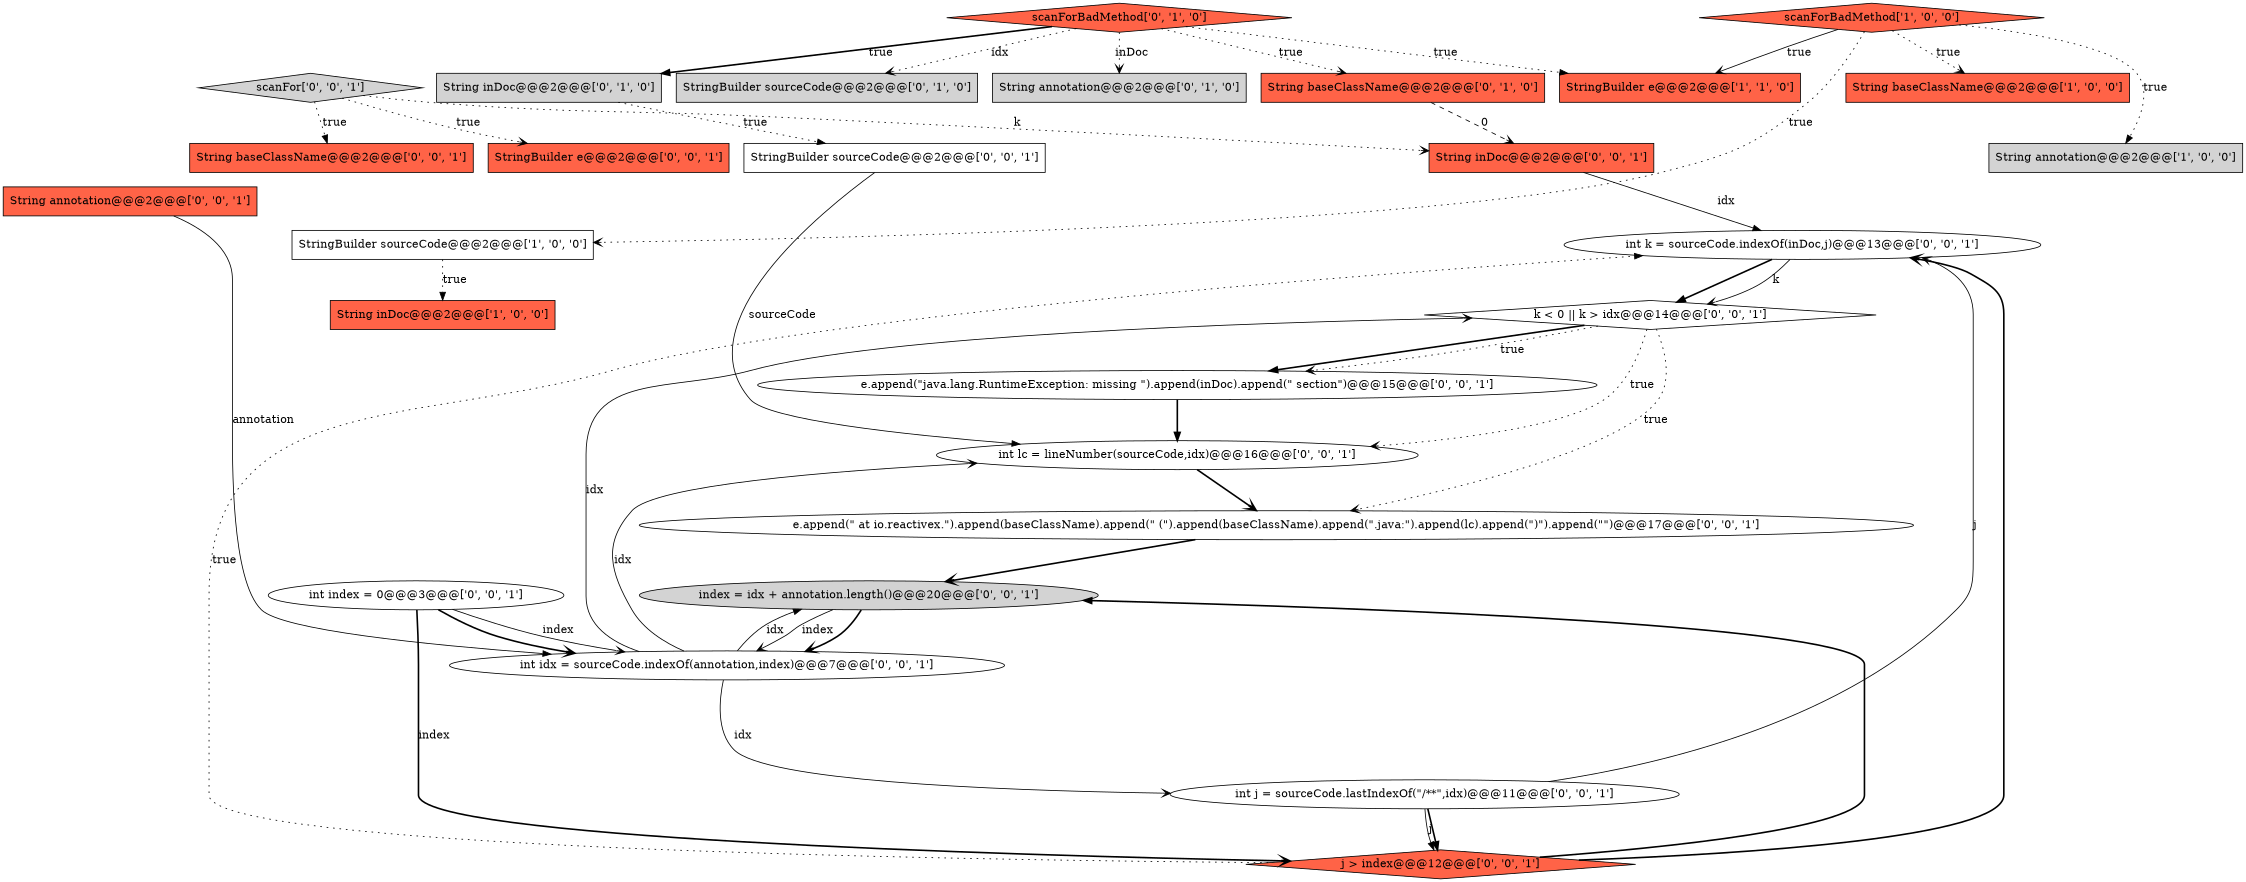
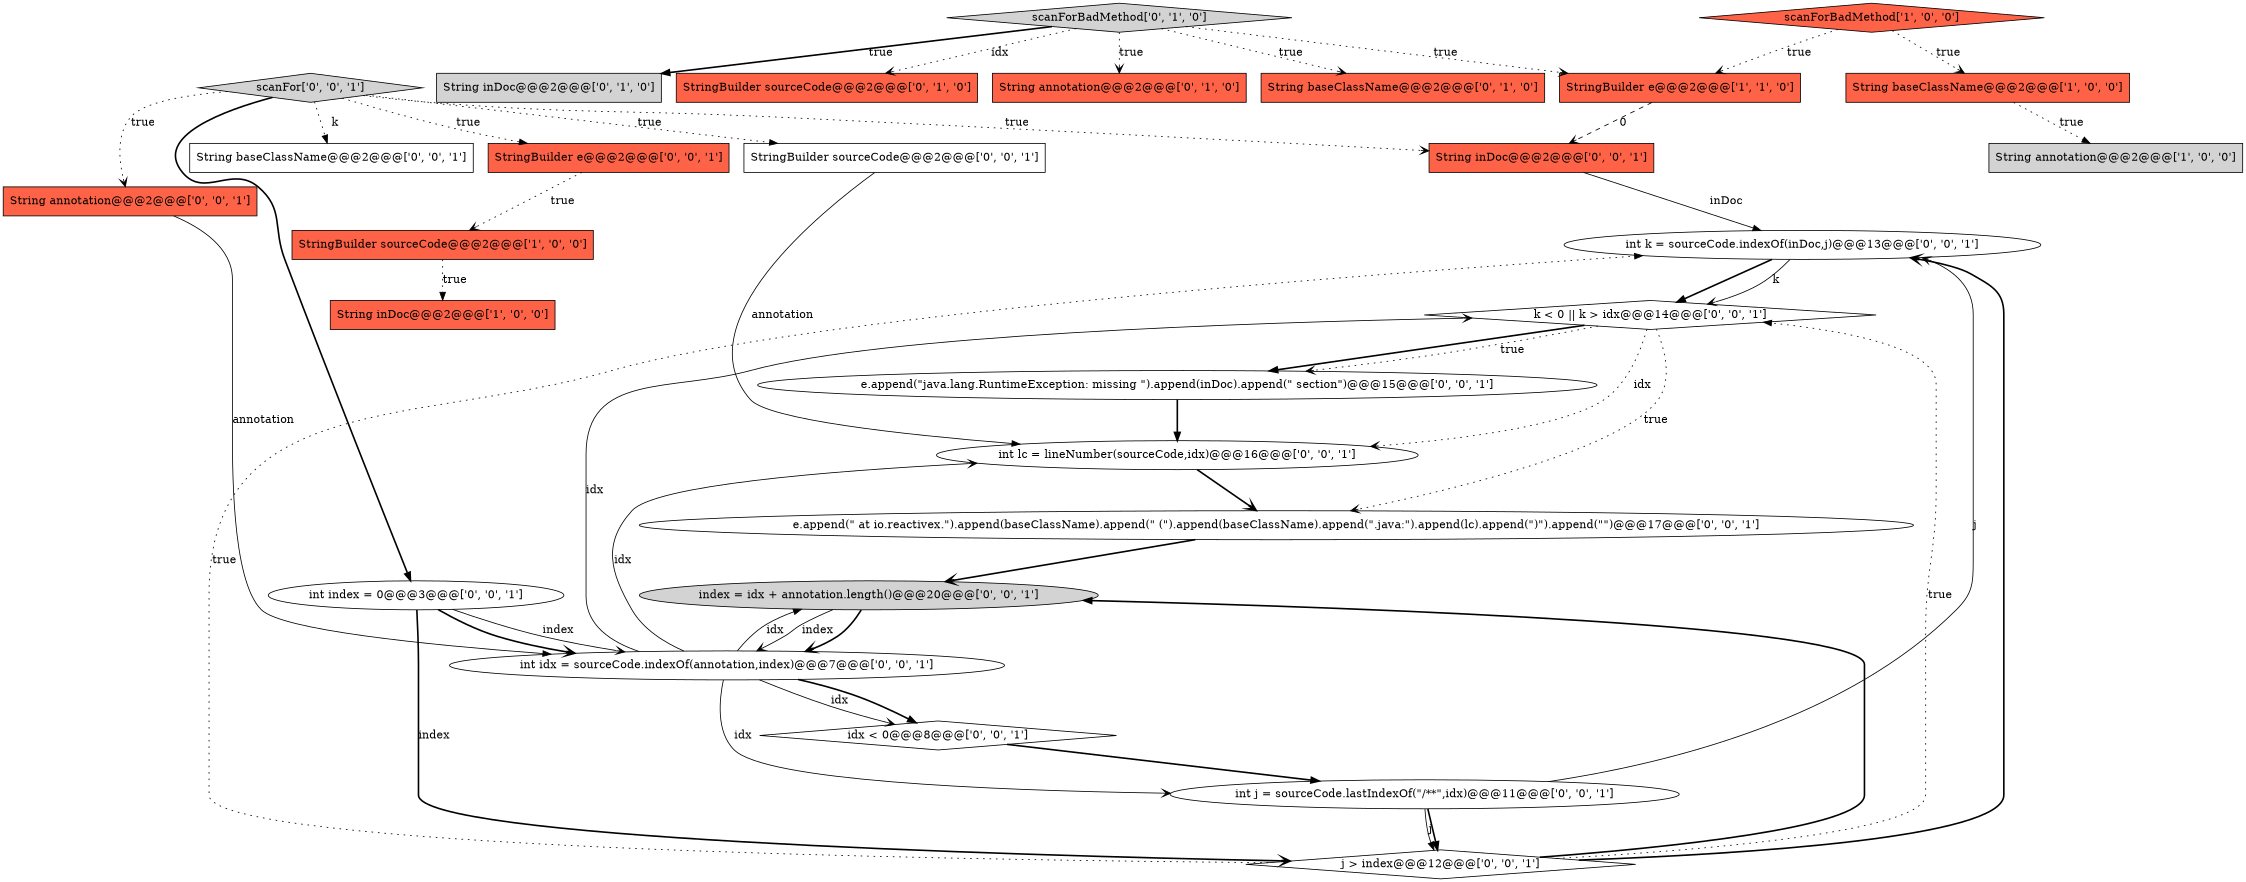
node "scanForBadMethod['0', '1', '0']": fillcolor tomato -> lightgray
edge "scanForBadMethod['1', '0', '0']" -> "String annotation@@@2@@@['1', '0', '0']": now "String baseClassName@@@2@@@['1', '0', '0']" -> "String annotation@@@2@@@['1', '0', '0']"
edge "scanForBadMethod['0', '1', '0']" -> "StringBuilder e@@@2@@@['1', '1', '0']": arrowhead normal -> vee
edge "scanForBadMethod['1', '0', '0']" -> "StringBuilder e@@@2@@@['1', '1', '0']": style solid -> dotted
edge "scanForBadMethod['0', '1', '0']" -> "String annotation@@@2@@@['0', '1', '0']": label "inDoc" -> "true"
node "StringBuilder sourceCode@@@2@@@['0', '1', '0']": fillcolor lightgray -> tomato
node "String annotation@@@2@@@['0', '1', '0']": fillcolor lightgray -> tomato
edge "scanFor['0', '0', '1']" -> "String annotation@@@2@@@['0', '0', '1']": added, label "true"
edge "String baseClassName@@@2@@@['0', '1', '0']" -> "String inDoc@@@2@@@['0', '0', '1']": now "StringBuilder e@@@2@@@['1', '1', '0']" -> "String inDoc@@@2@@@['0', '0', '1']"
edge "String inDoc@@@2@@@['0', '1', '0']" -> "StringBuilder sourceCode@@@2@@@['0', '0', '1']": now "scanFor['0', '0', '1']" -> "StringBuilder sourceCode@@@2@@@['0', '0', '1']"
edge "scanFor['0', '0', '1']" -> "String baseClassName@@@2@@@['0', '0', '1']": label "true" -> "k"
edge "scanFor['0', '0', '1']" -> "StringBuilder e@@@2@@@['0', '0', '1']": arrowhead vee -> normal
edge "scanFor['0', '0', '1']" -> "String inDoc@@@2@@@['0', '0', '1']": label "k" -> "true"
node "String baseClassName@@@2@@@['0', '0', '1']": fillcolor tomato -> white
edge "String inDoc@@@2@@@['0', '0', '1']" -> "int k = sourceCode.indexOf(inDoc,j)@@@13@@@['0', '0', '1']": label "idx" -> "inDoc"
edge "scanForBadMethod['1', '0', '0']" -> "StringBuilder sourceCode@@@2@@@['1', '0', '0']": now "StringBuilder e@@@2@@@['0', '0', '1']" -> "StringBuilder sourceCode@@@2@@@['1', '0', '0']"
node "StringBuilder sourceCode@@@2@@@['1', '0', '0']": fillcolor white -> tomato
edge "scanFor['0', '0', '1']" -> "int index = 0@@@3@@@['0', '0', '1']": added
edge "StringBuilder sourceCode@@@2@@@['0', '0', '1']" -> "int lc = lineNumber(sourceCode,idx)@@@16@@@['0', '0', '1']": label "sourceCode" -> "annotation"
edge "k < 0 || k > idx@@@14@@@['0', '0', '1']" -> "int lc = lineNumber(sourceCode,idx)@@@16@@@['0', '0', '1']": label "true" -> "idx"
edge "j > index@@@12@@@['0', '0', '1']" -> "k < 0 || k > idx@@@14@@@['0', '0', '1']": added, label "true"
node "idx < 0@@@8@@@['0', '0', '1']": added
node "j > index@@@12@@@['0', '0', '1']": fillcolor tomato -> white
